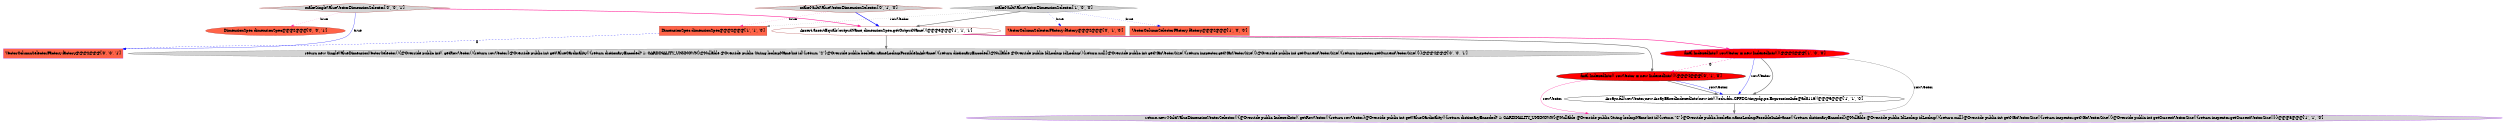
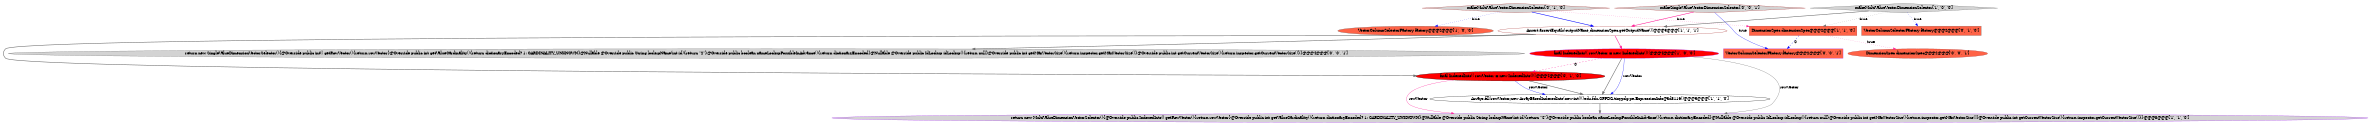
edge "makeSingleValueVectorDimensionSelector['0', '0', '1']" -> "DimensionSpec dimensionSpec@@@2@@@['0', '0', '1']": now "DimensionSpec dimensionSpec@@@2@@@['1', '1', '0']" -> "DimensionSpec dimensionSpec@@@2@@@['0', '0', '1']"
edge "makeMultiValueVectorDimensionSelector['1', '0', '0']" -> "DimensionSpec dimensionSpec@@@2@@@['1', '1', '0']": label "rowVector" -> "true"
edge "makeMultiValueVectorDimensionSelector['1', '0', '0']" -> "VectorColumnSelectorFactory factory@@@2@@@['1', '0', '0']": now "makeMultiValueVectorDimensionSelector['0', '1', '0']" -> "VectorColumnSelectorFactory factory@@@2@@@['1', '0', '0']"
node "VectorColumnSelectorFactory factory@@@2@@@['1', '0', '0']": shape box -> ellipse
